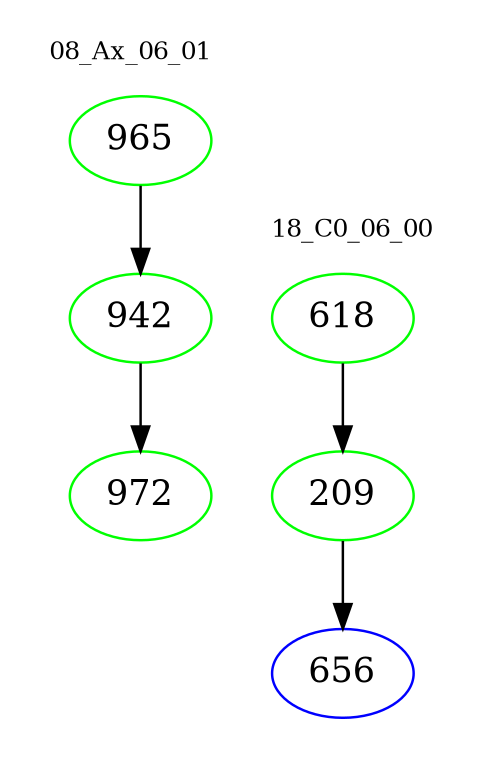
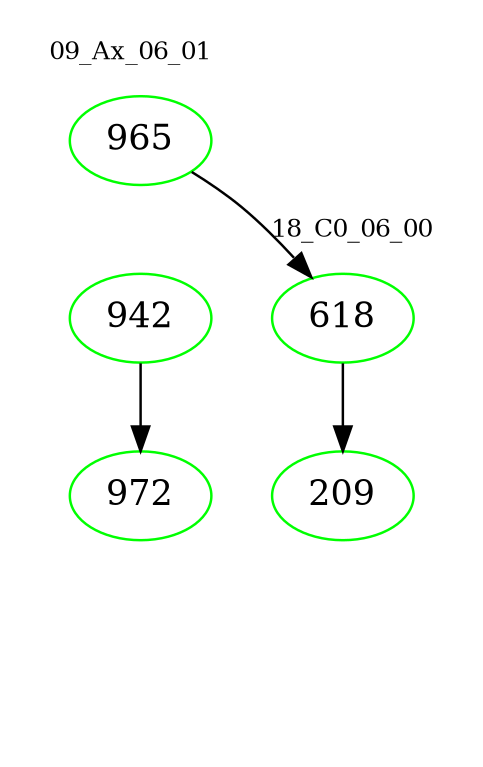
cluster "08_Ax_06_01": label "08_Ax_06_01" -> "09_Ax_06_01"
edge "965" -> "942": now "965" -> "618"
node "656": removed
